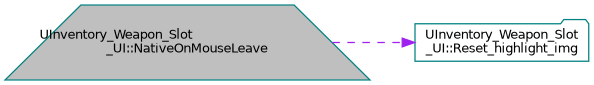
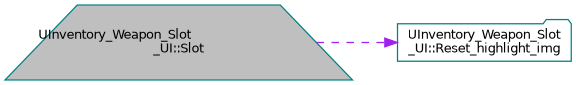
node "UInventory_Weapon_Slot _UI::NativeOnMouseLeave": label "UInventory_Weapon_Slot _UI::NativeOnMouseLeave" -> "UInventory_Weapon_Slot _UI::Slot"
